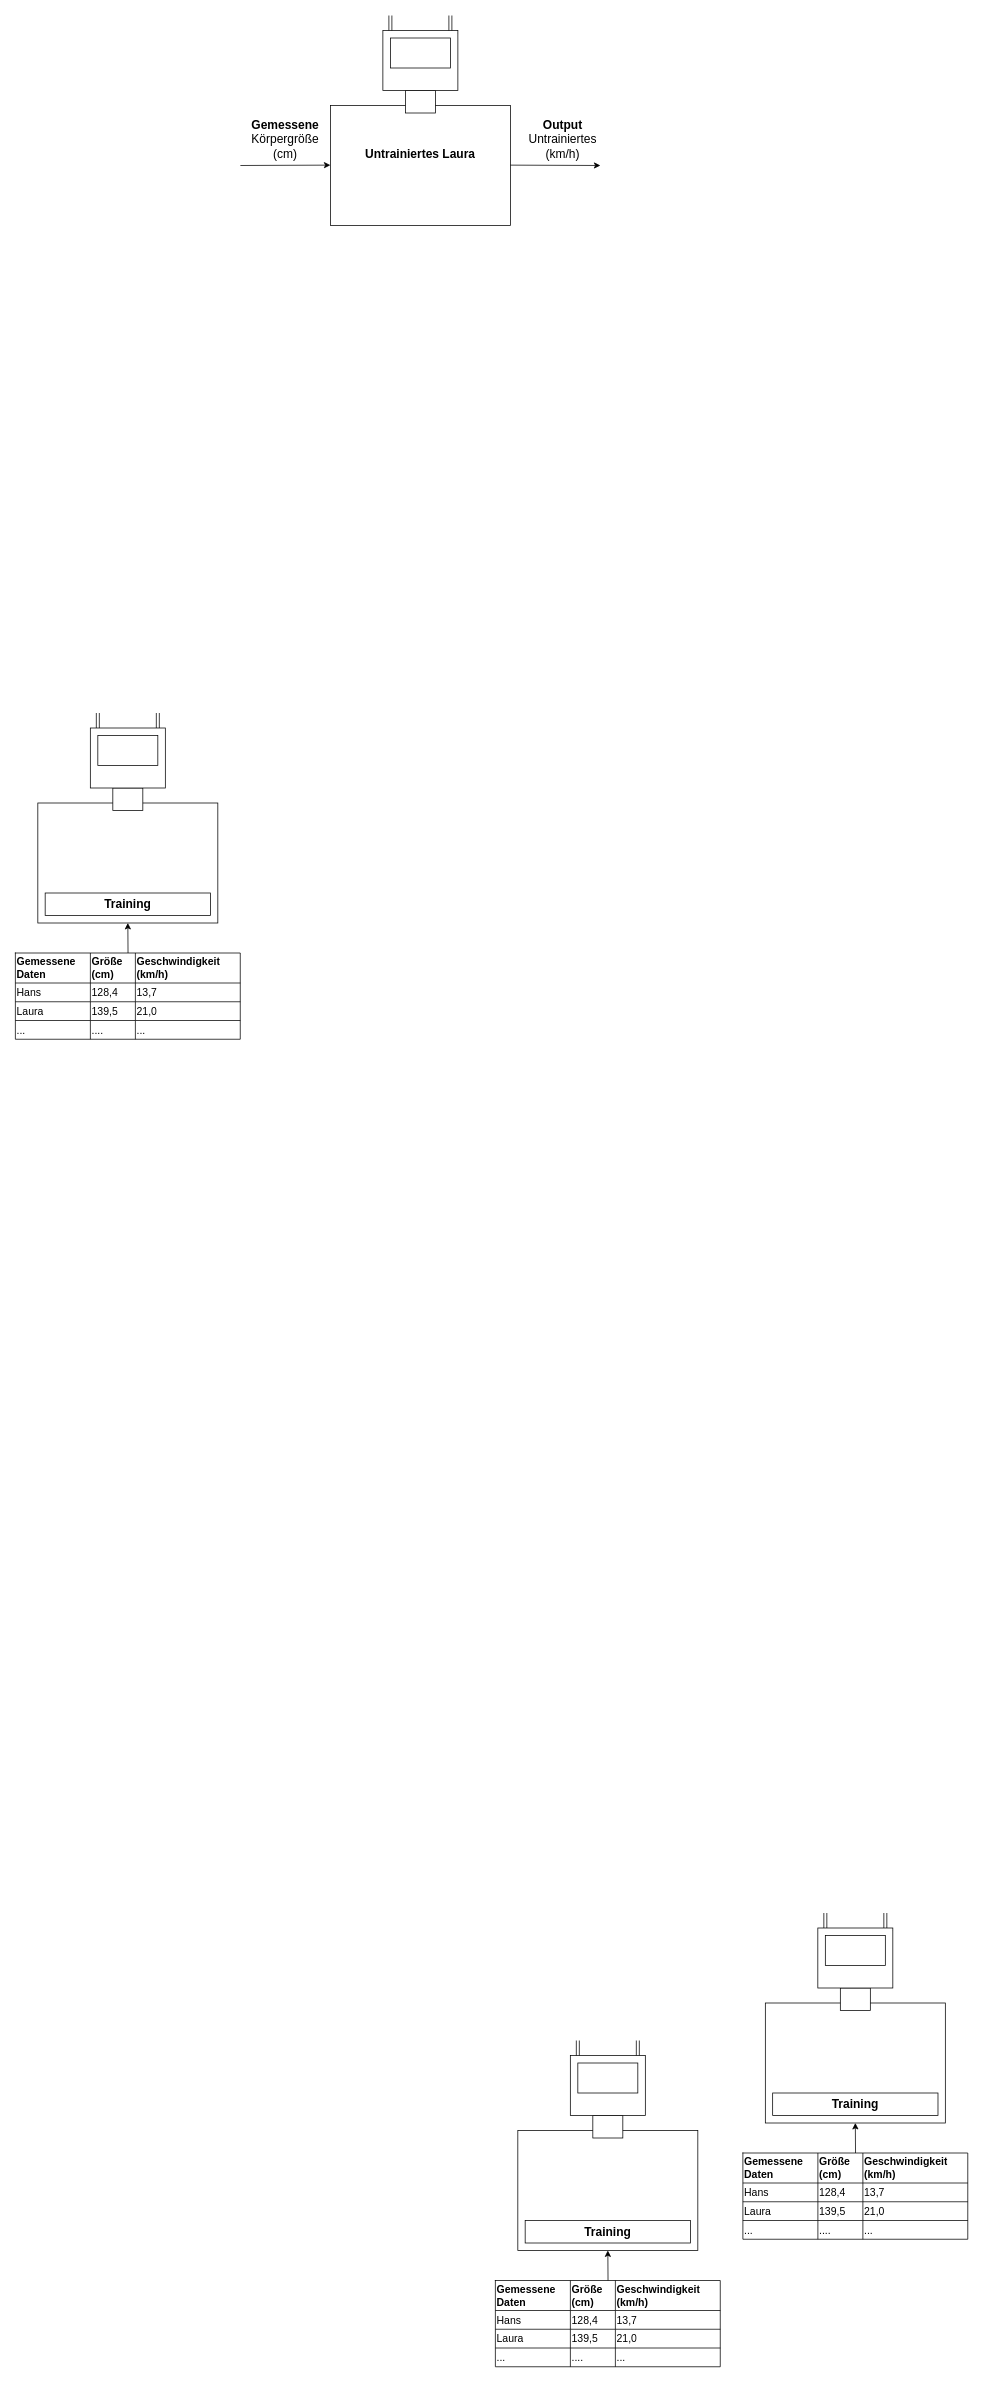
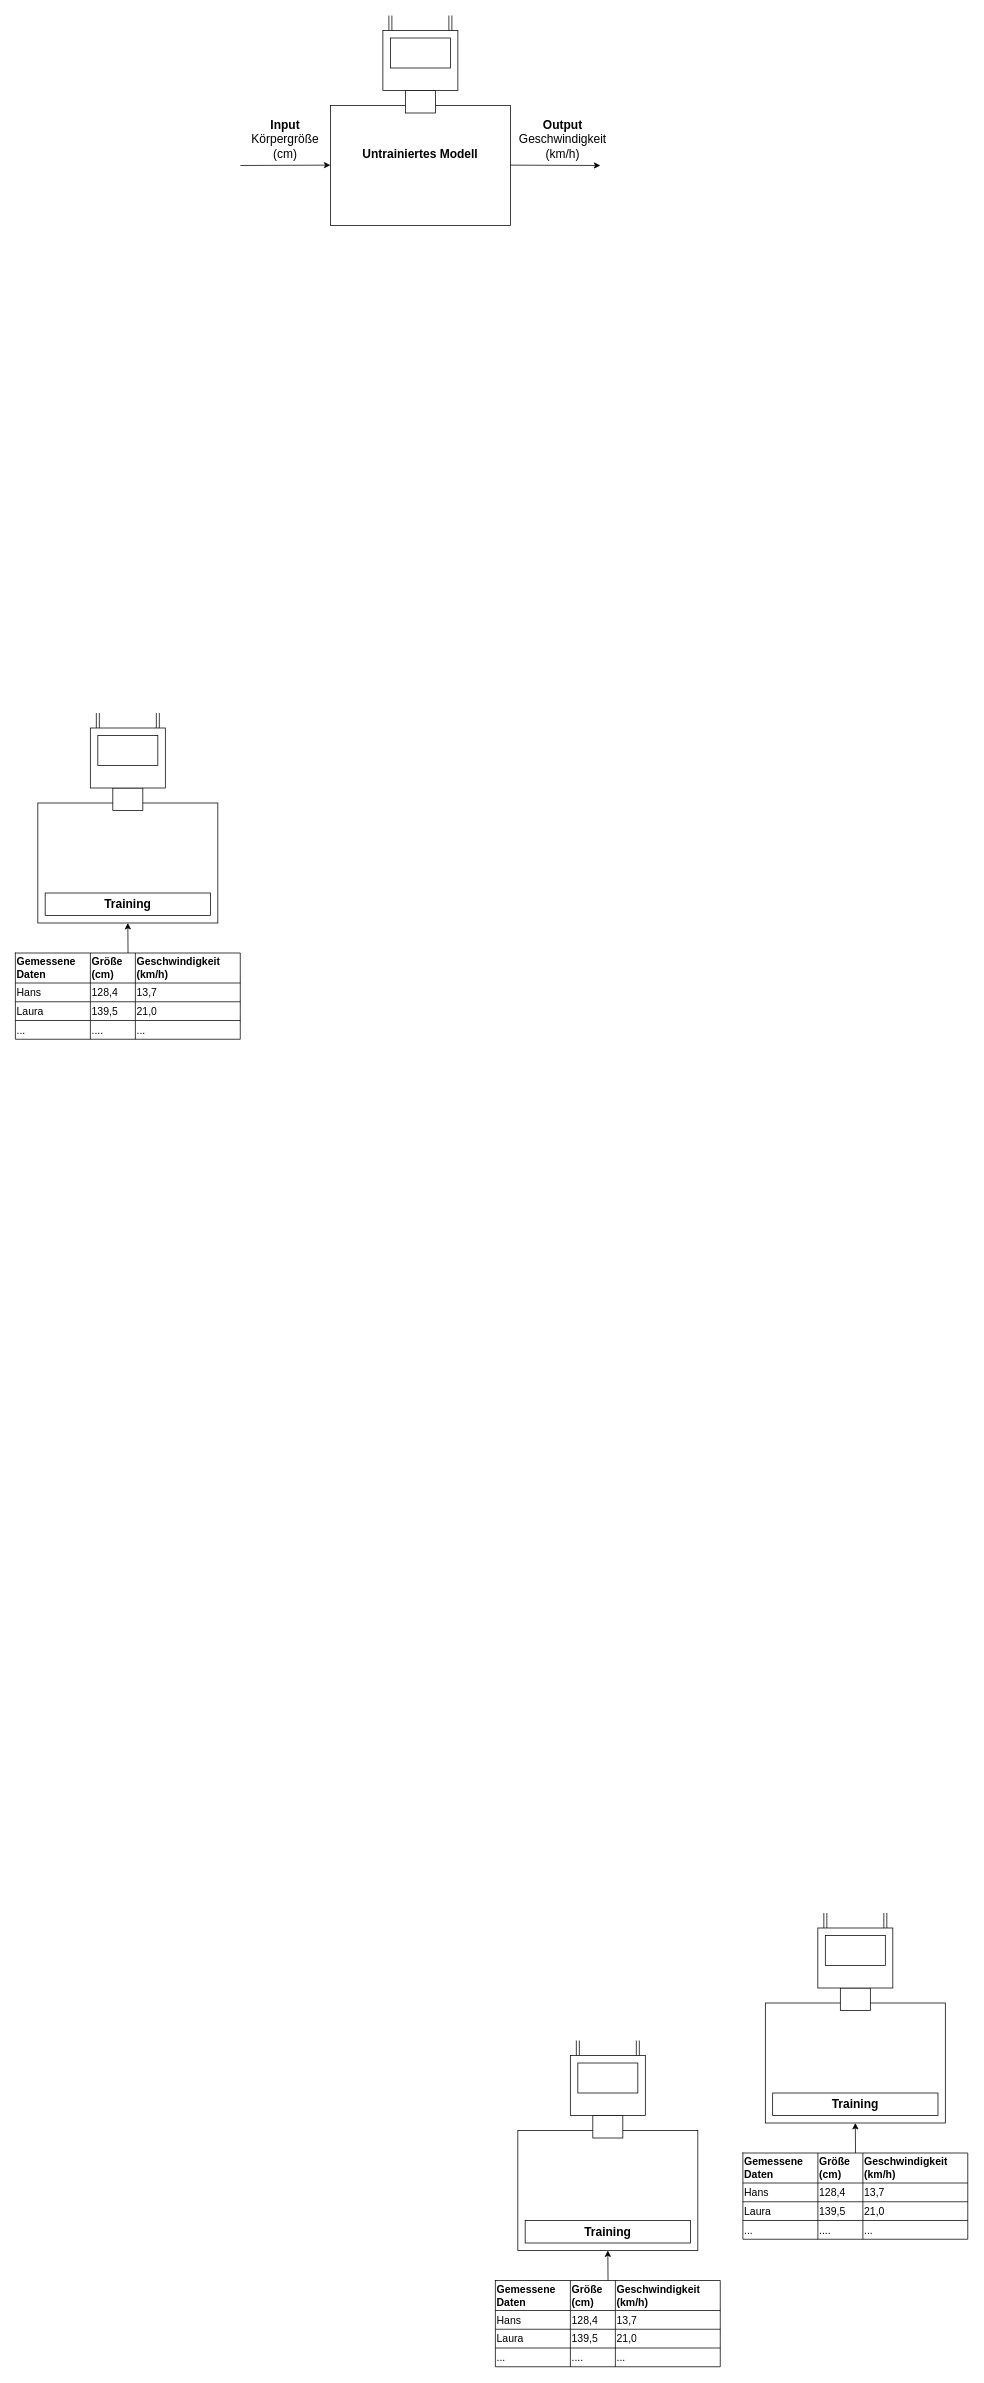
node "Gemessene Körpergröße (cm)": label "Gemessene Körpergröße (cm)" -> "Input Körpergröße (cm)"
node "Output Untrainiertes (km/h)": label "Output Untrainiertes (km/h)" -> "Output Geschwindigkeit (km/h)"
node "Untrainiertes Laura": label "Untrainiertes Laura" -> "Untrainiertes Modell"
